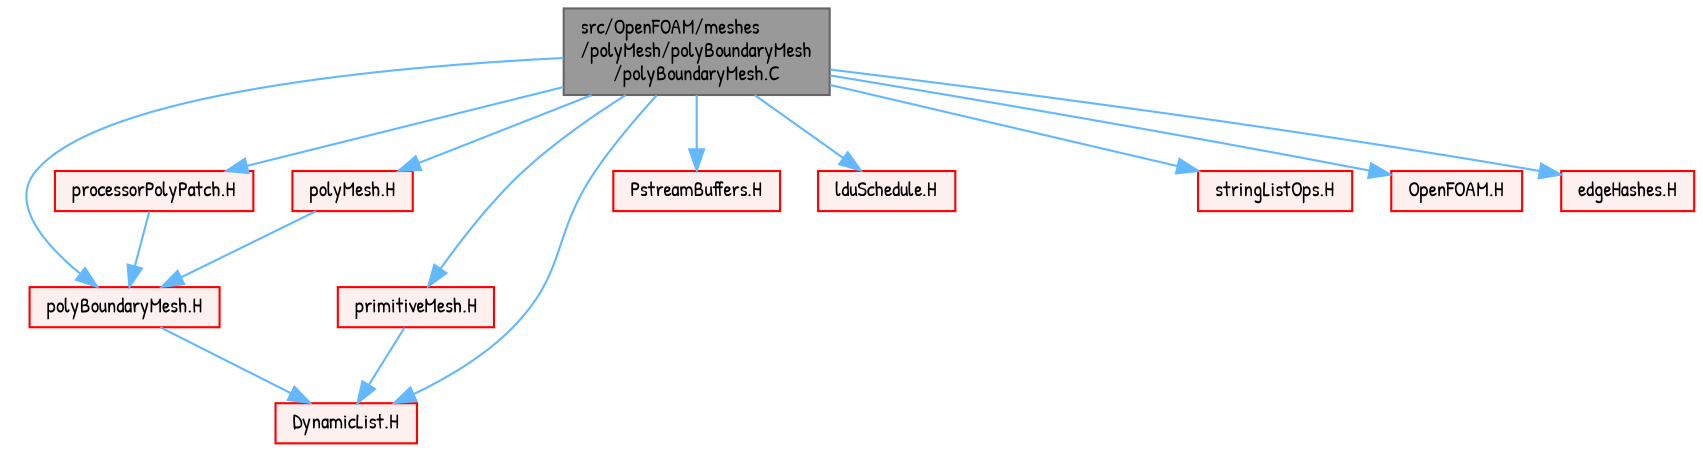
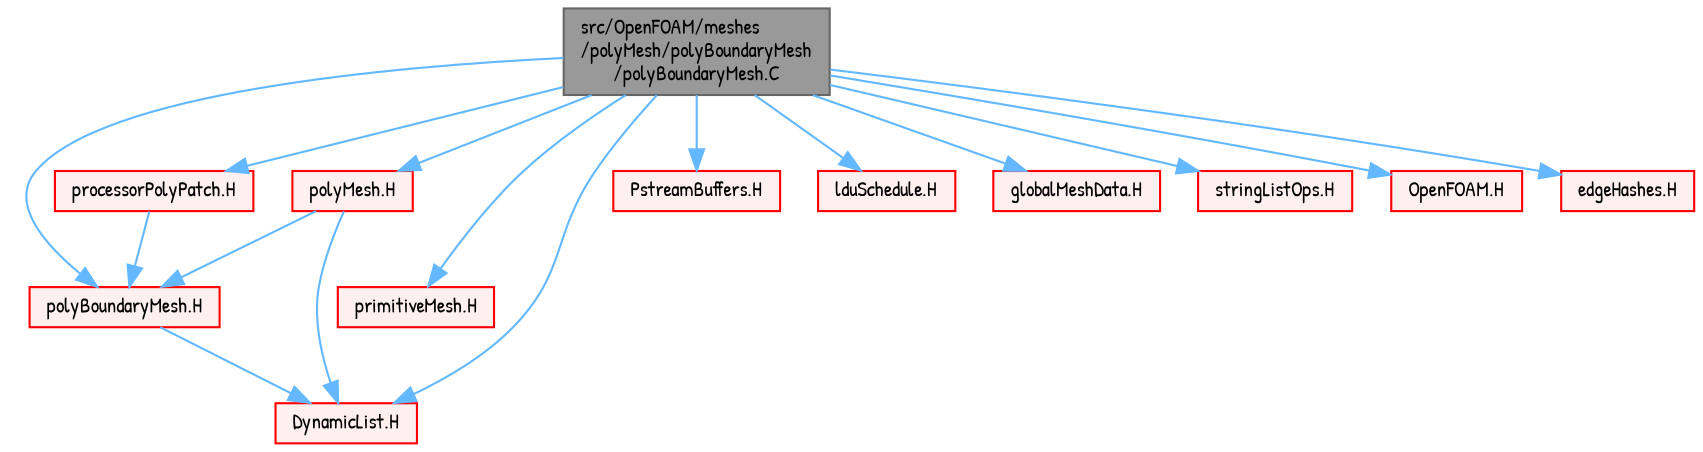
node "globalMeshData.H": added
edge "primitiveMesh.H" -> "DynamicList.H": now "polyMesh.H" -> "DynamicList.H"
